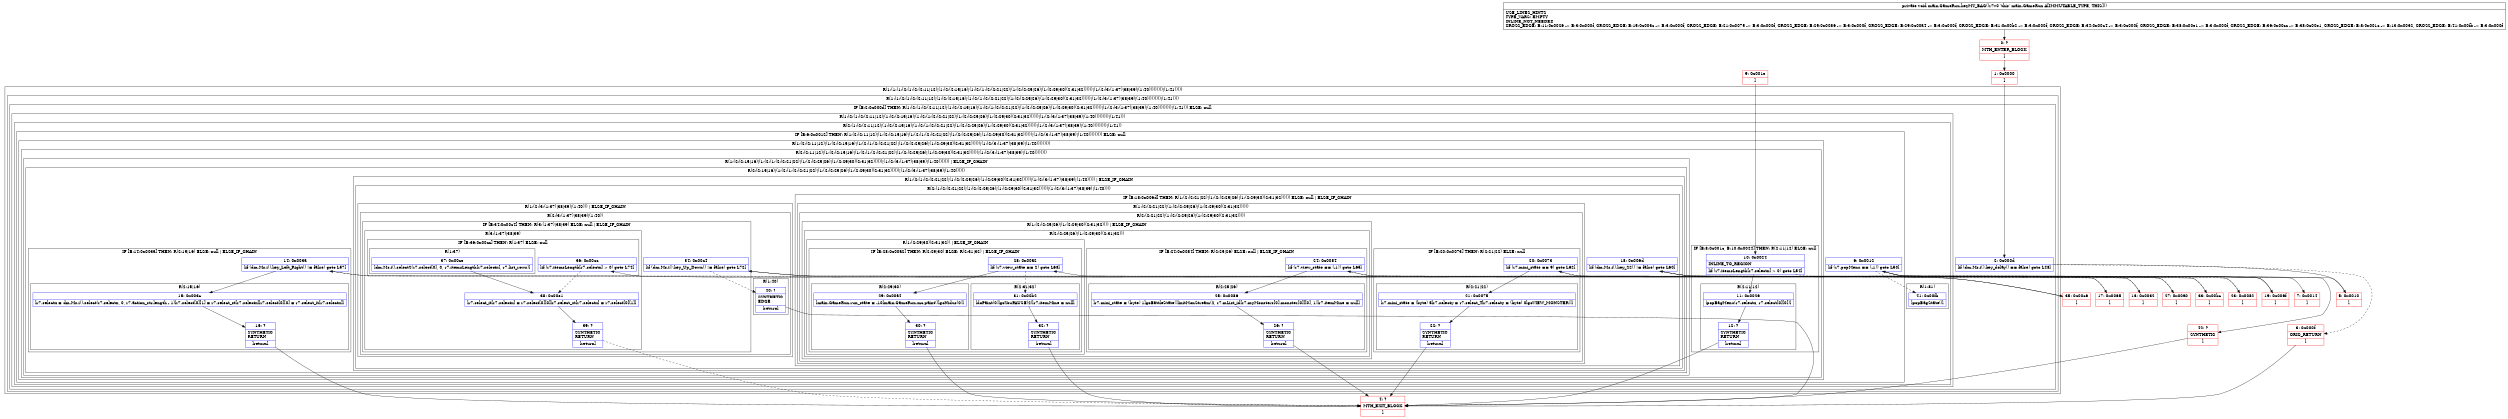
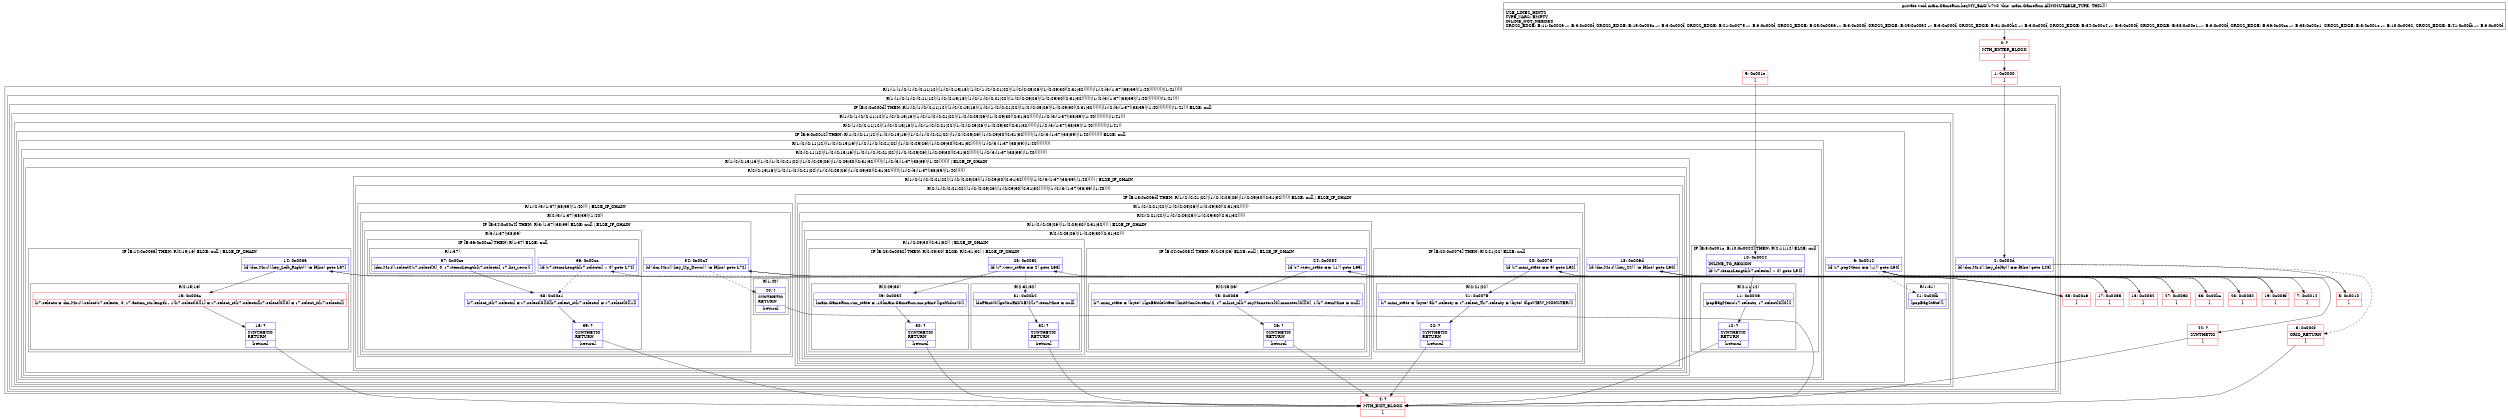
node "15: 0x003c": color blue -> red
node "40: ?": text "EDGE" -> "RETURN"
edge "39: ?" -> "4: ?": style dashed -> solid
